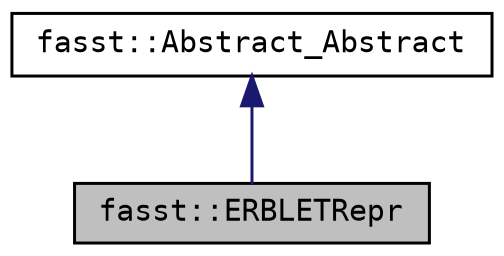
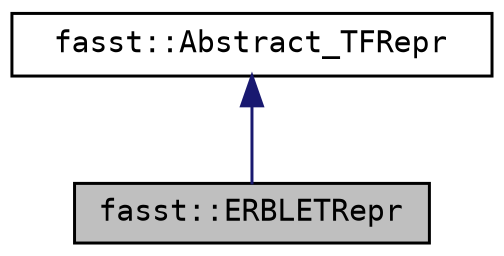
node "fasst::Abstract_Abstract": label "fasst::Abstract_Abstract" -> "fasst::Abstract_TFRepr"
